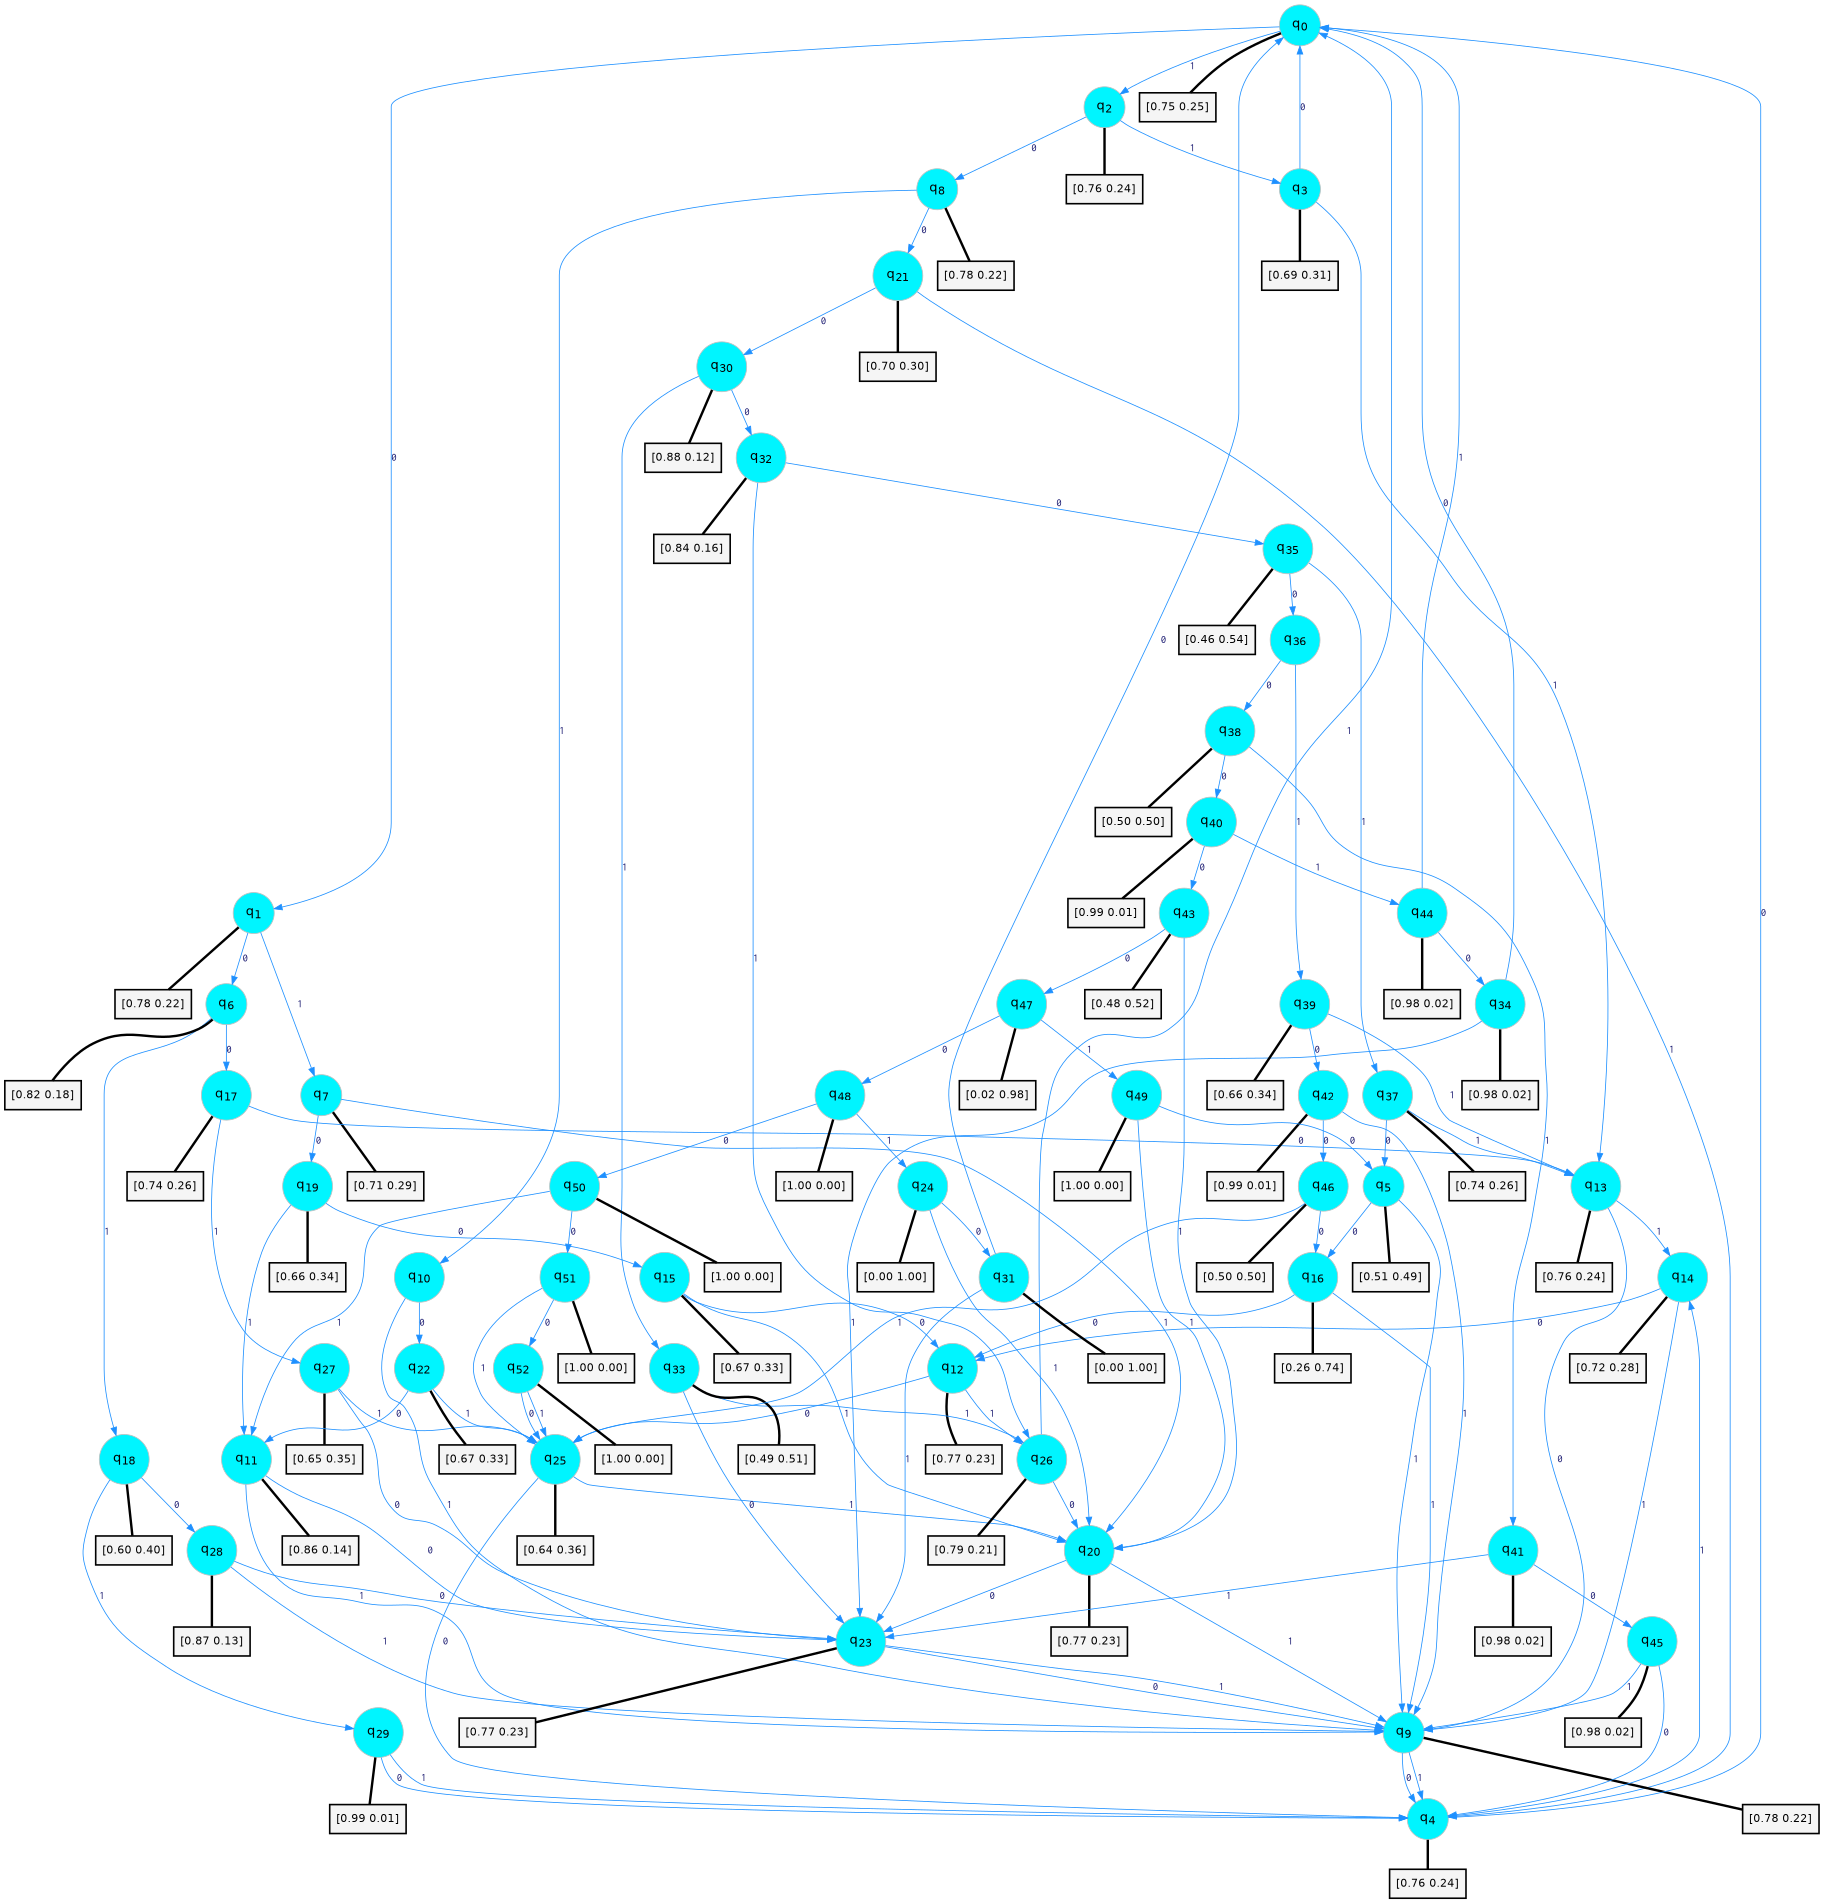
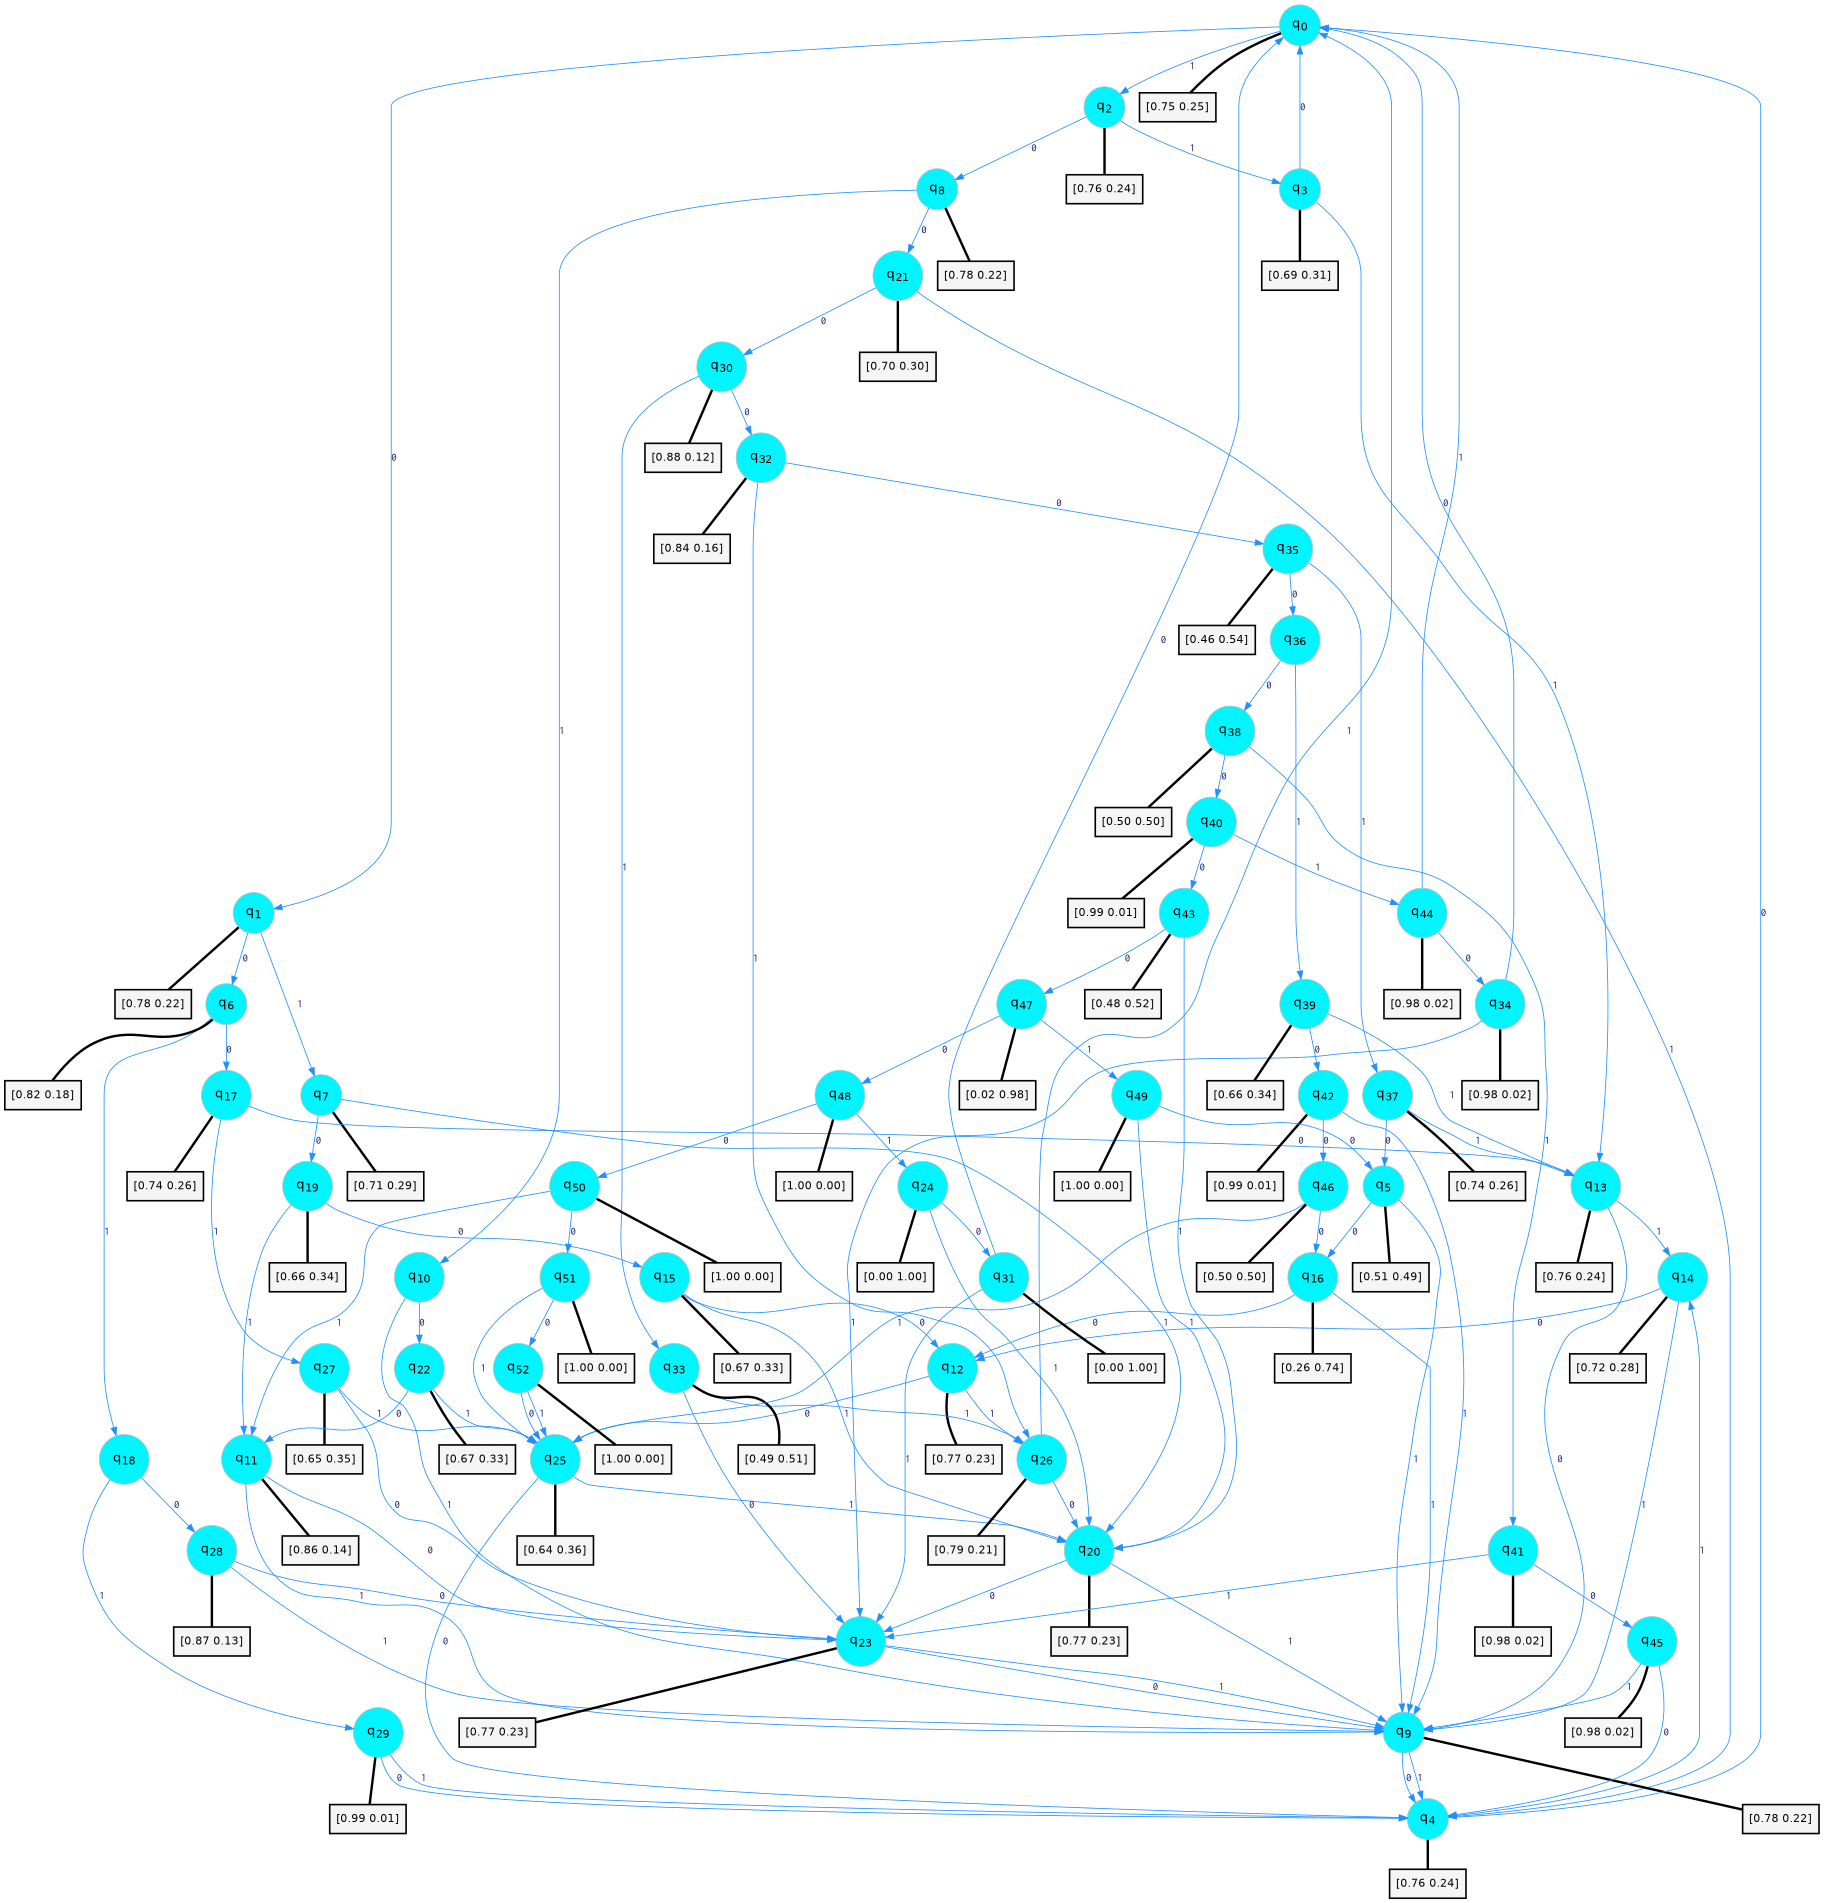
node "[0.60 0.40]": removed
